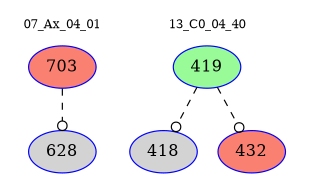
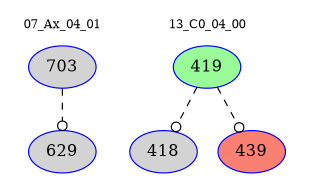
cluster "13_C0_04_40": label "13_C0_04_40" -> "13_C0_04_00"
node "703": fillcolor salmon -> lightgrey
node "628": label "628" -> "629"
node "432": label "432" -> "439"
